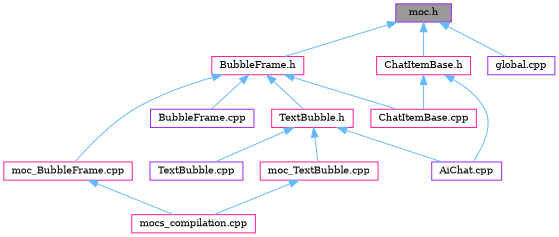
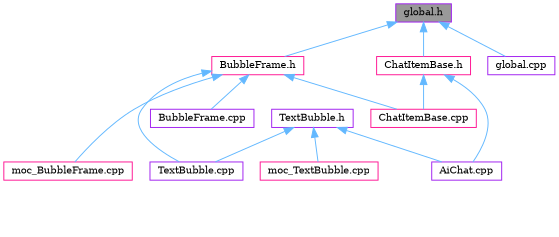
node "moc.h": label "moc.h" -> "global.h"
edge "TextBubble.h" -> "BubbleFrame.h": now "TextBubble.cpp" -> "BubbleFrame.h"
node "TextBubble.h": color deeppink -> purple
node "mocs_compilation.cpp": removed
